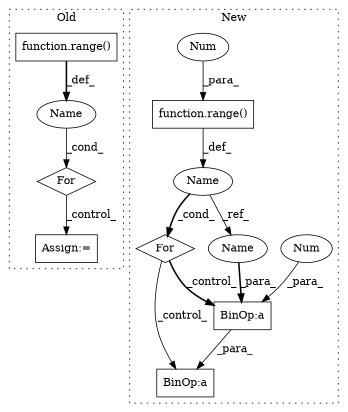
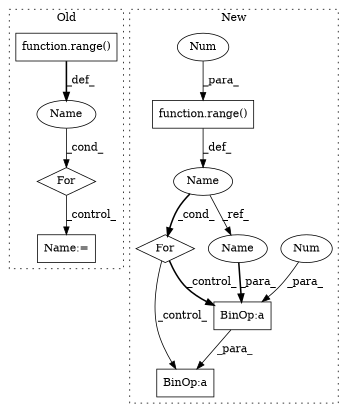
node "Assign:=": label "Assign:=" -> "Name:="
